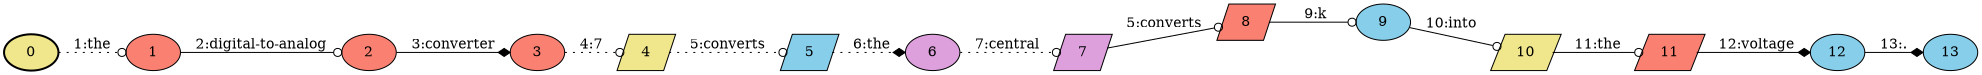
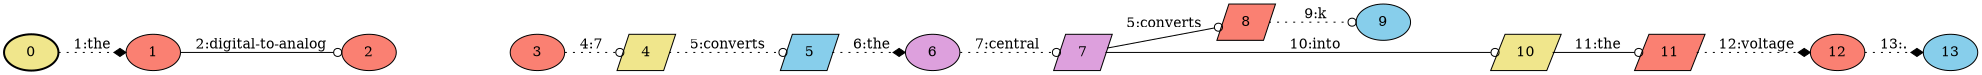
edge "8" -> "9": style solid -> dotted
edge "9" -> "10": now "7" -> "10"
edge "0" -> "1": arrowhead odot -> diamond
edge "2" -> "3": removed, label "3:converter"
edge "11" -> "12": style solid -> dotted
node "12": fillcolor skyblue -> salmon
edge "12" -> "13": style solid -> dotted
